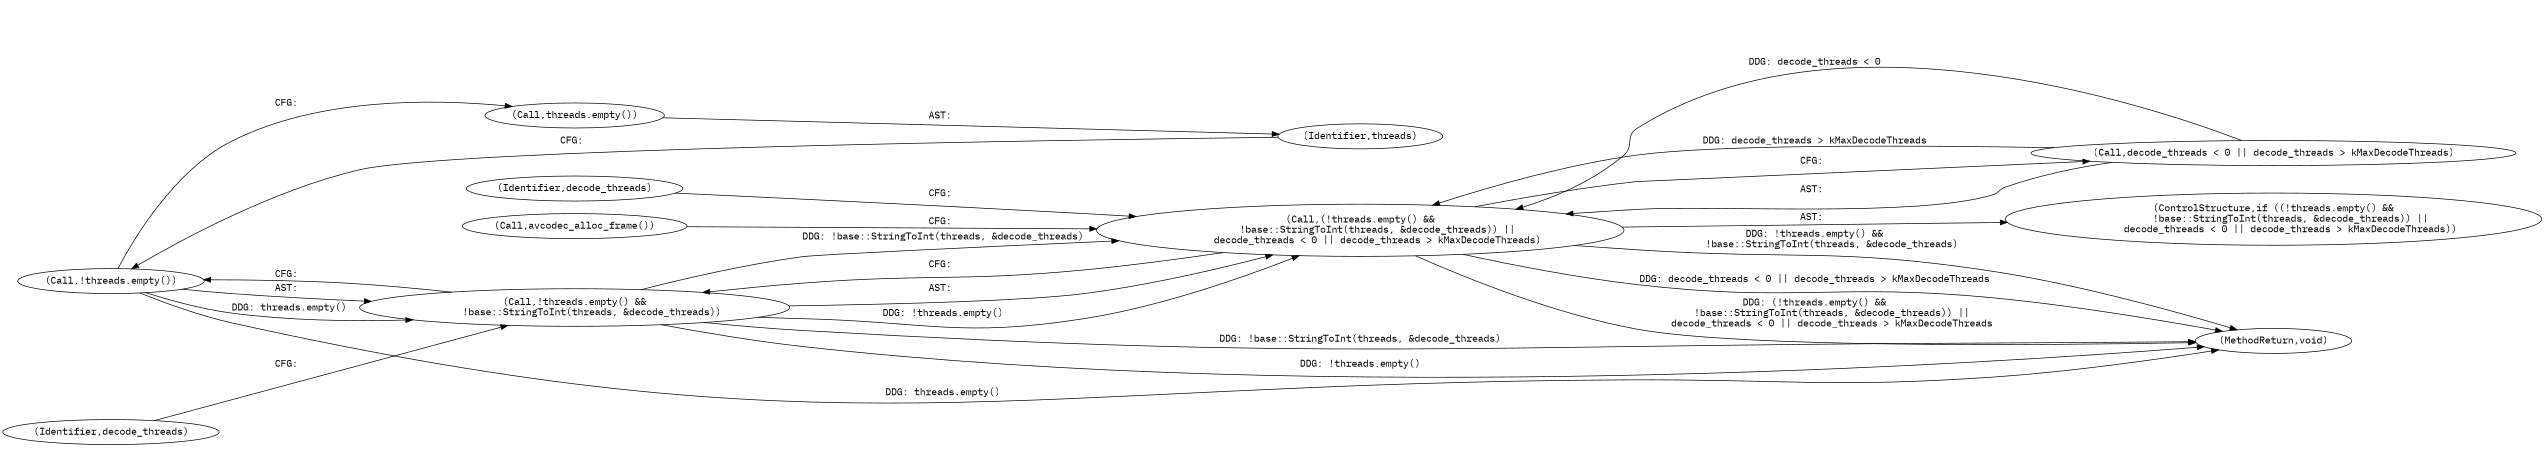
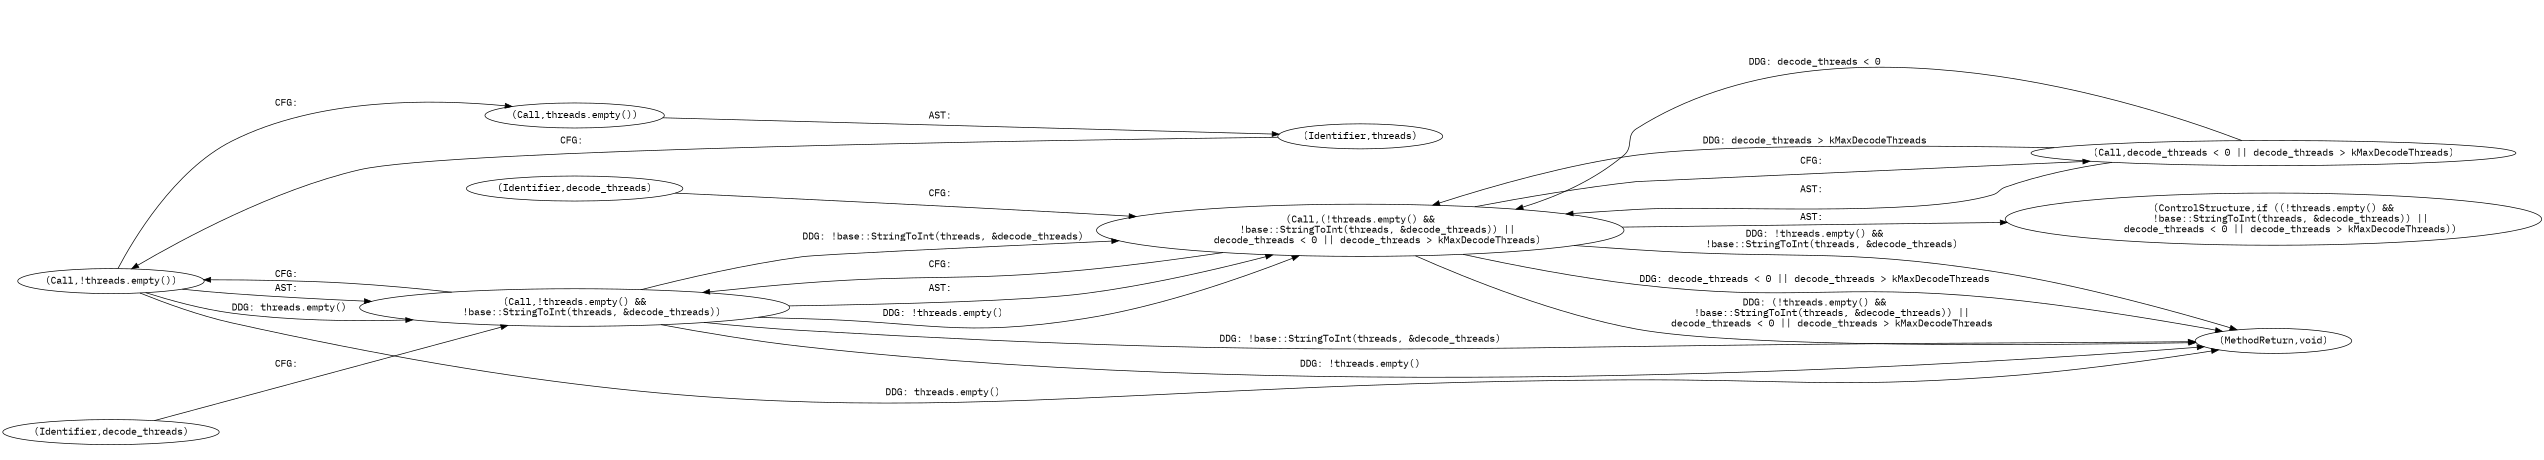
node "(Call,avcodec_alloc_frame())": removed
